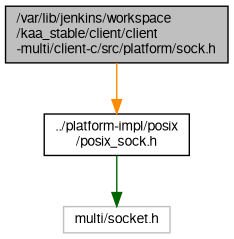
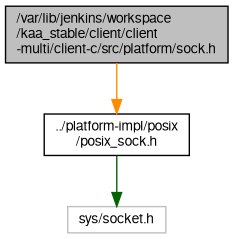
node "multi/socket.h": label "multi/socket.h" -> "sys/socket.h"
